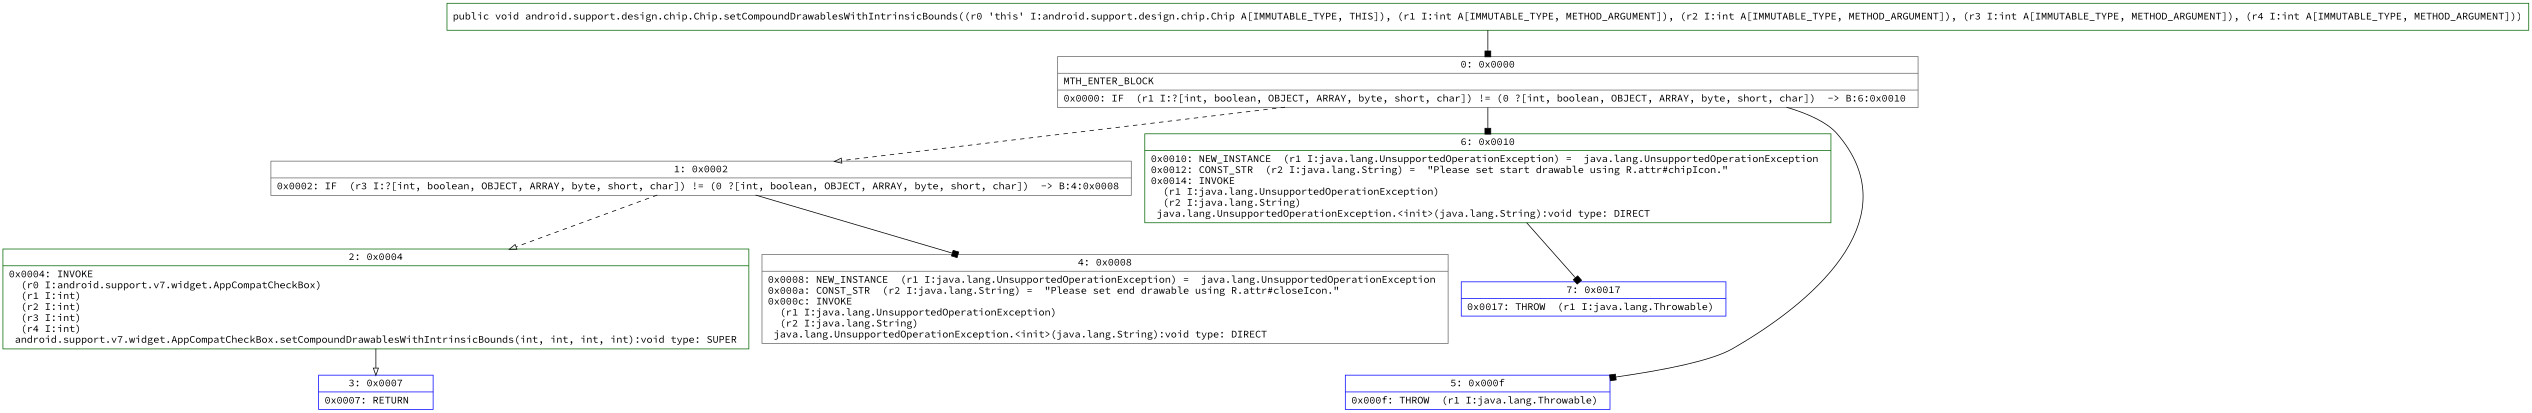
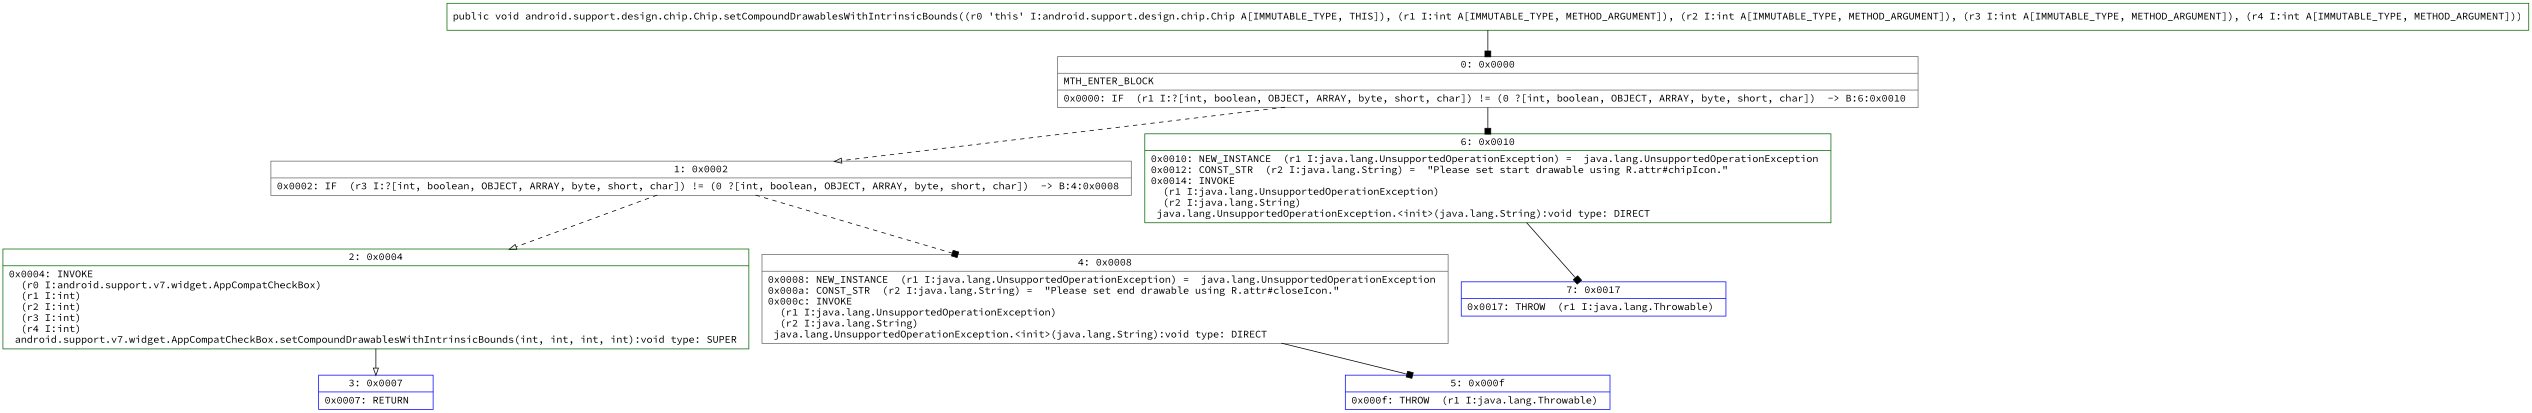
edge "1: 0x0002" -> "4: 0x0008": style solid -> dashed
edge "0: 0x0000" -> "5: 0x000f": now "4: 0x0008" -> "5: 0x000f"
